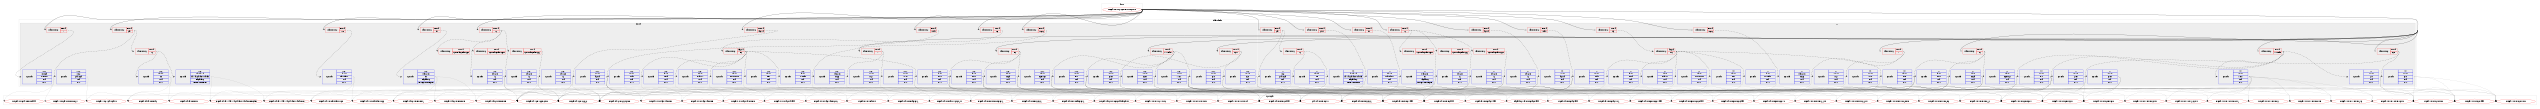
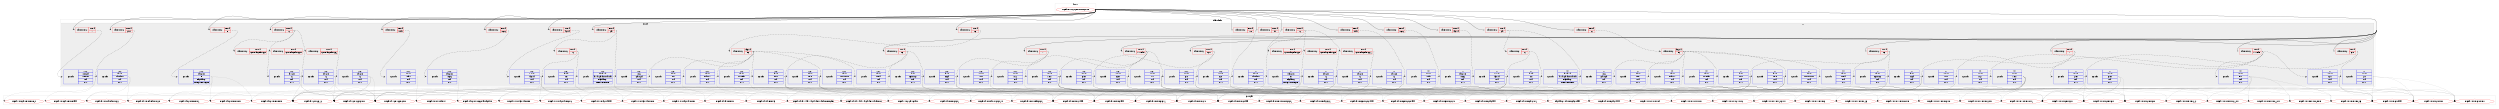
node "latex://dev-qt/qtsvg-6.7.2": label "latex://dev-qt/qtsvg-6.7.2" -> "portage://dev-qt/qtsvg-6.7.2"
node "portage://dev-qt/qt5compat-6.9999": removed
